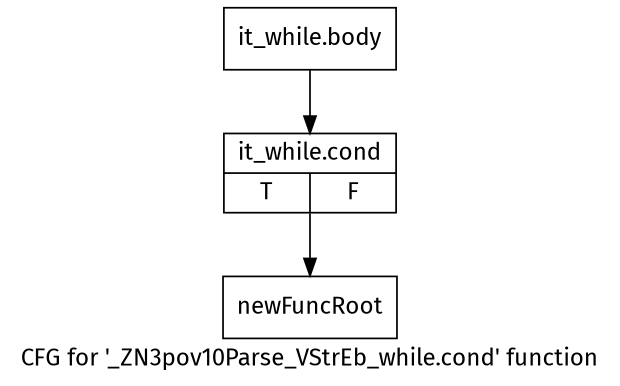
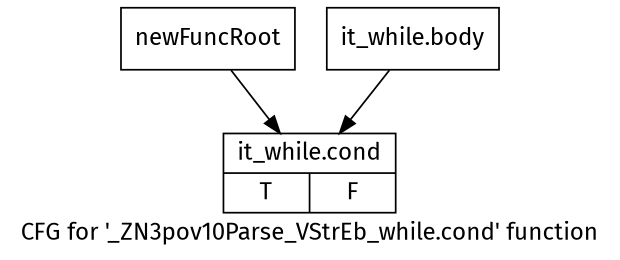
edge "it_while.cond" -> "newFuncRoot": reversed
